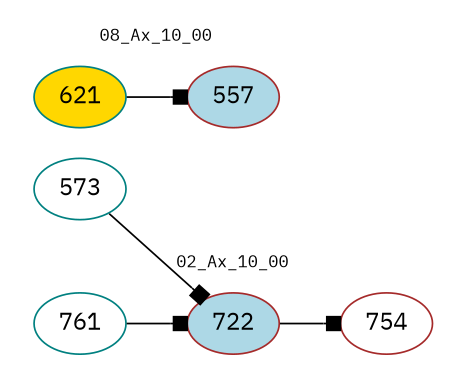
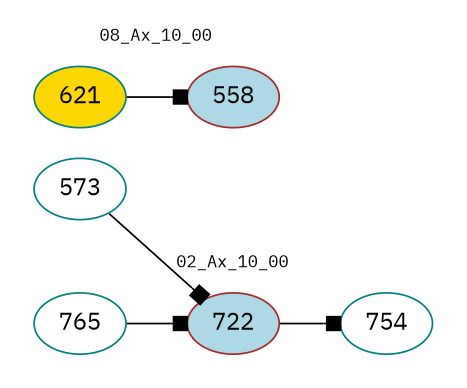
node "557": label "557" -> "558"
node "761": label "761" -> "765"
node "754": color brown -> teal
